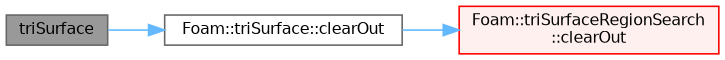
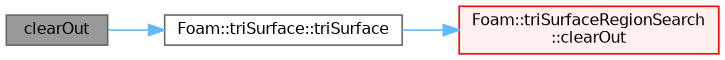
node "triSurface": label "triSurface" -> "clearOut"
node "Foam::triSurface::clearOut": label "Foam::triSurface::clearOut" -> "Foam::triSurface::triSurface"
